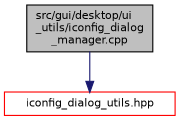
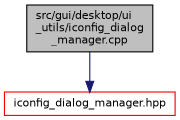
node "iconfig_dialog_utils.hpp": label "iconfig_dialog_utils.hpp" -> "iconfig_dialog_manager.hpp"
